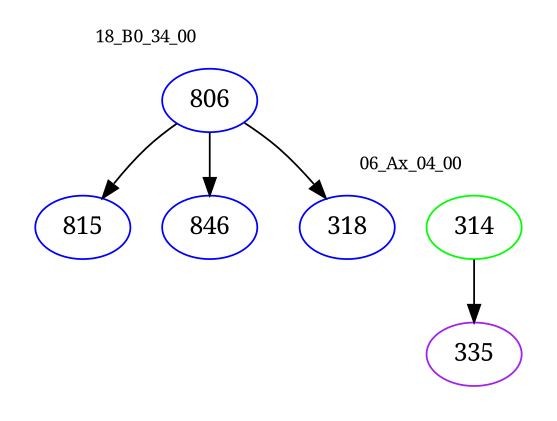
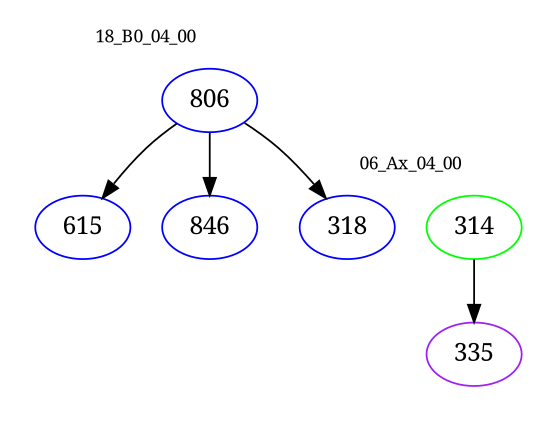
cluster "18_B0_34_00": label "18_B0_34_00" -> "18_B0_04_00"
node "815": label "815" -> "615"
